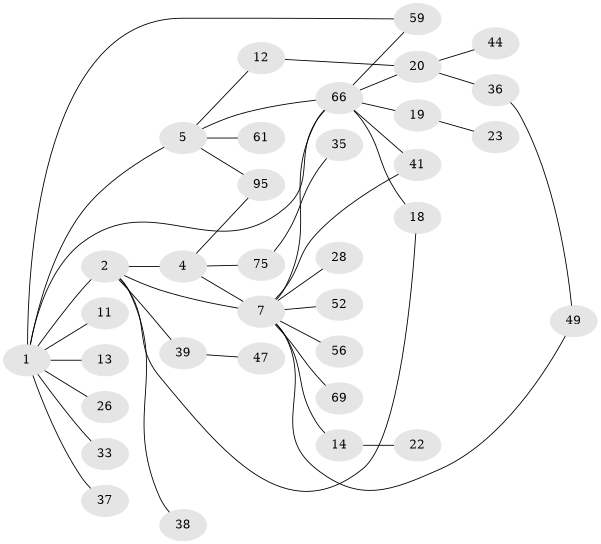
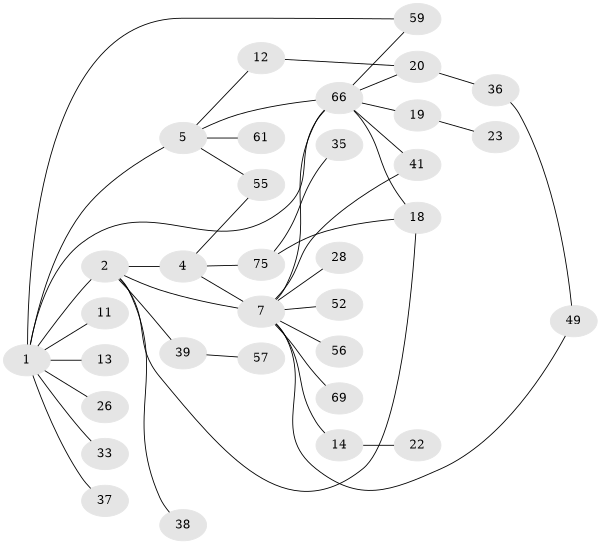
node "44": removed
node "95": label "95" -> "55"
edge "18" -- "75": added
node "47": label "47" -> "57"
